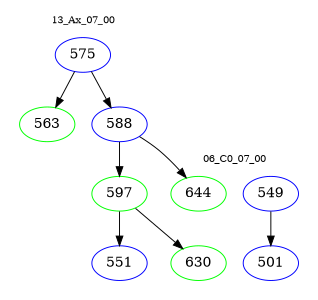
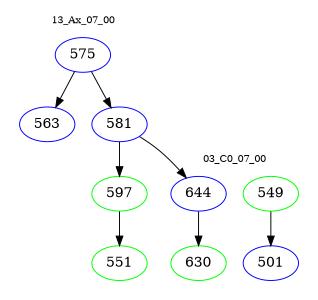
node "563": color green -> blue
node "588": label "588" -> "581"
cluster "06_C0_07_00": label "06_C0_07_00" -> "03_C0_07_00"
node "644": color green -> blue
node "549": color blue -> green
edge "597" -> "630": now "644" -> "630"
node "551": color blue -> green
